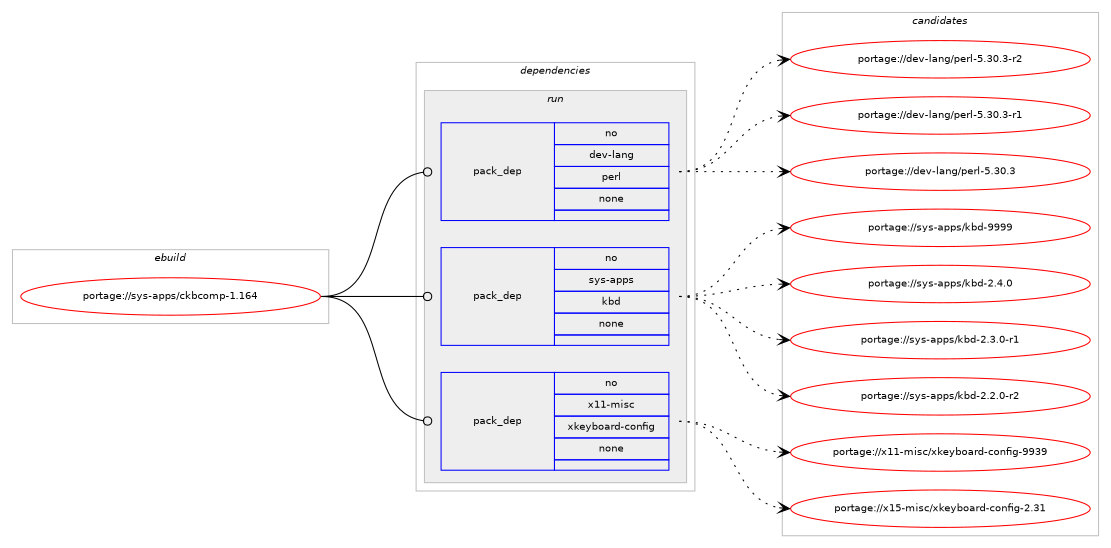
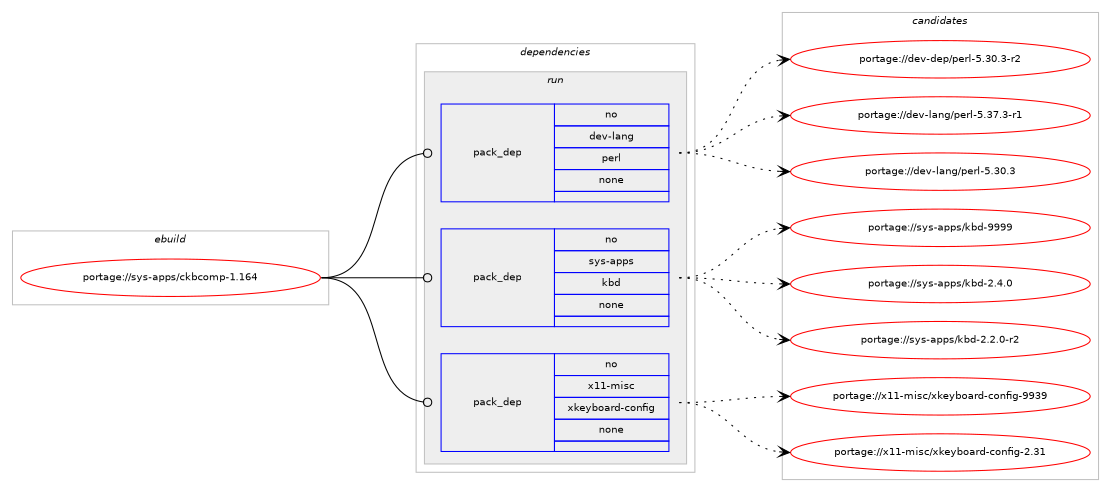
node "portage://dev-lang/perl-5.30.3-r2": label "portage://dev-lang/perl-5.30.3-r2" -> "portage://dev-dep/perl-5.30.3-r2"
node "portage://dev-lang/perl-5.30.3-r1": label "portage://dev-lang/perl-5.30.3-r1" -> "portage://dev-lang/perl-5.37.3-r1"
node "portage://sys-apps/kbd-2.3.0-r1": removed
node "portage://x15-misc/xkeyboard-config-2.31": label "portage://x15-misc/xkeyboard-config-2.31" -> "portage://x11-misc/xkeyboard-config-2.31"
